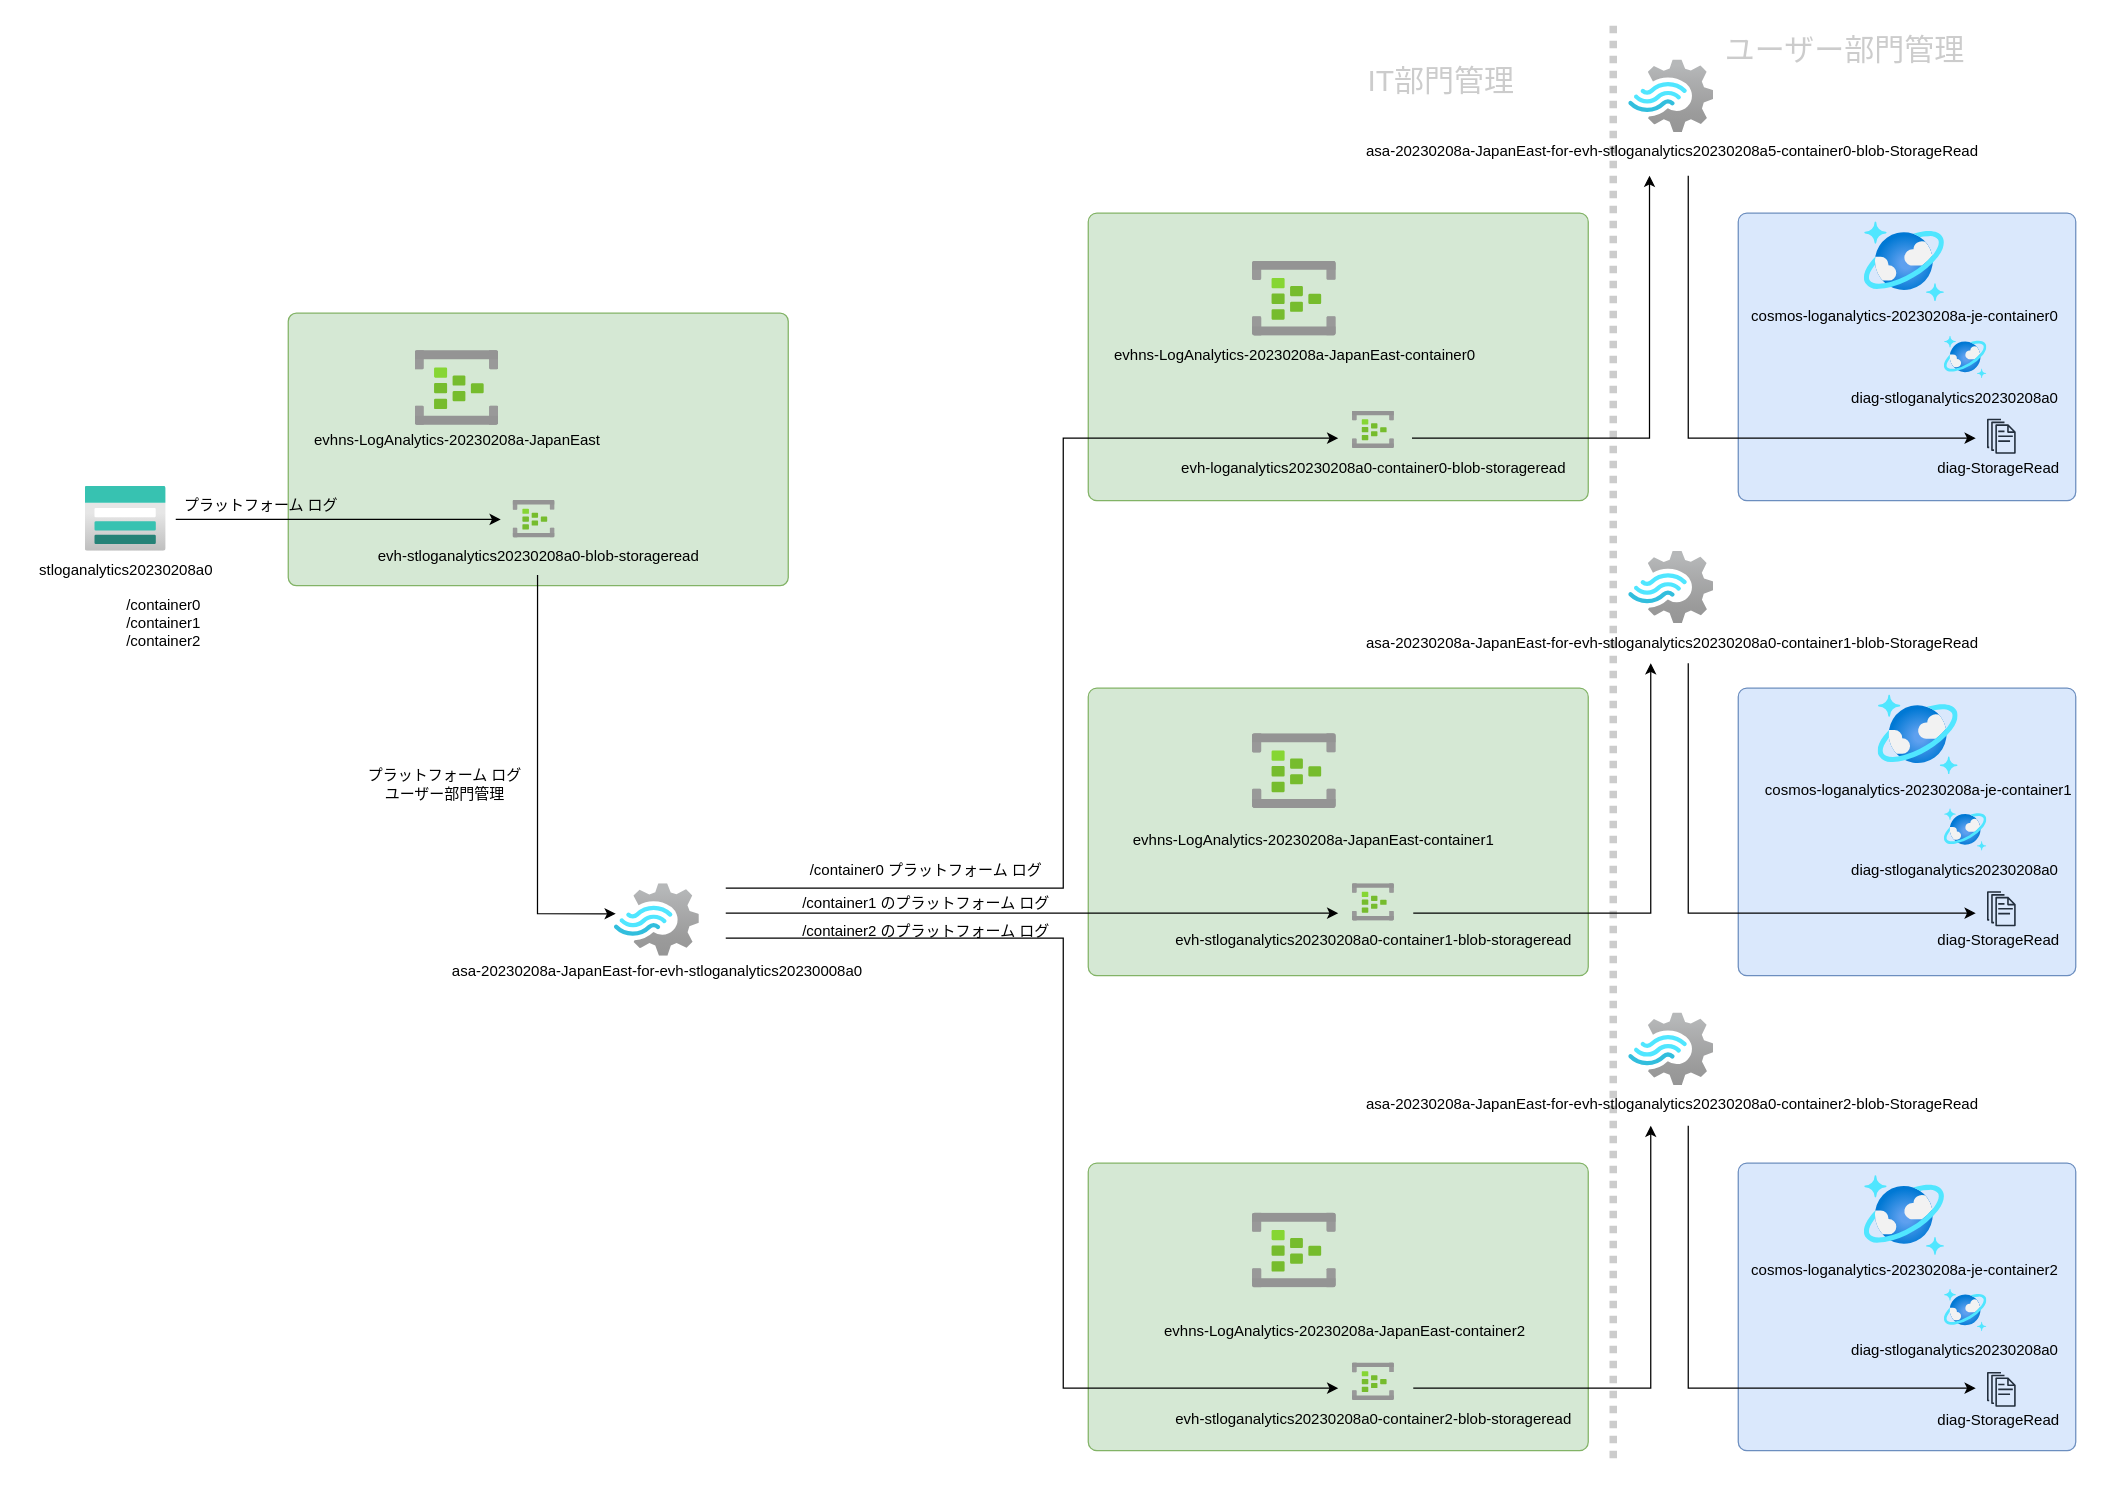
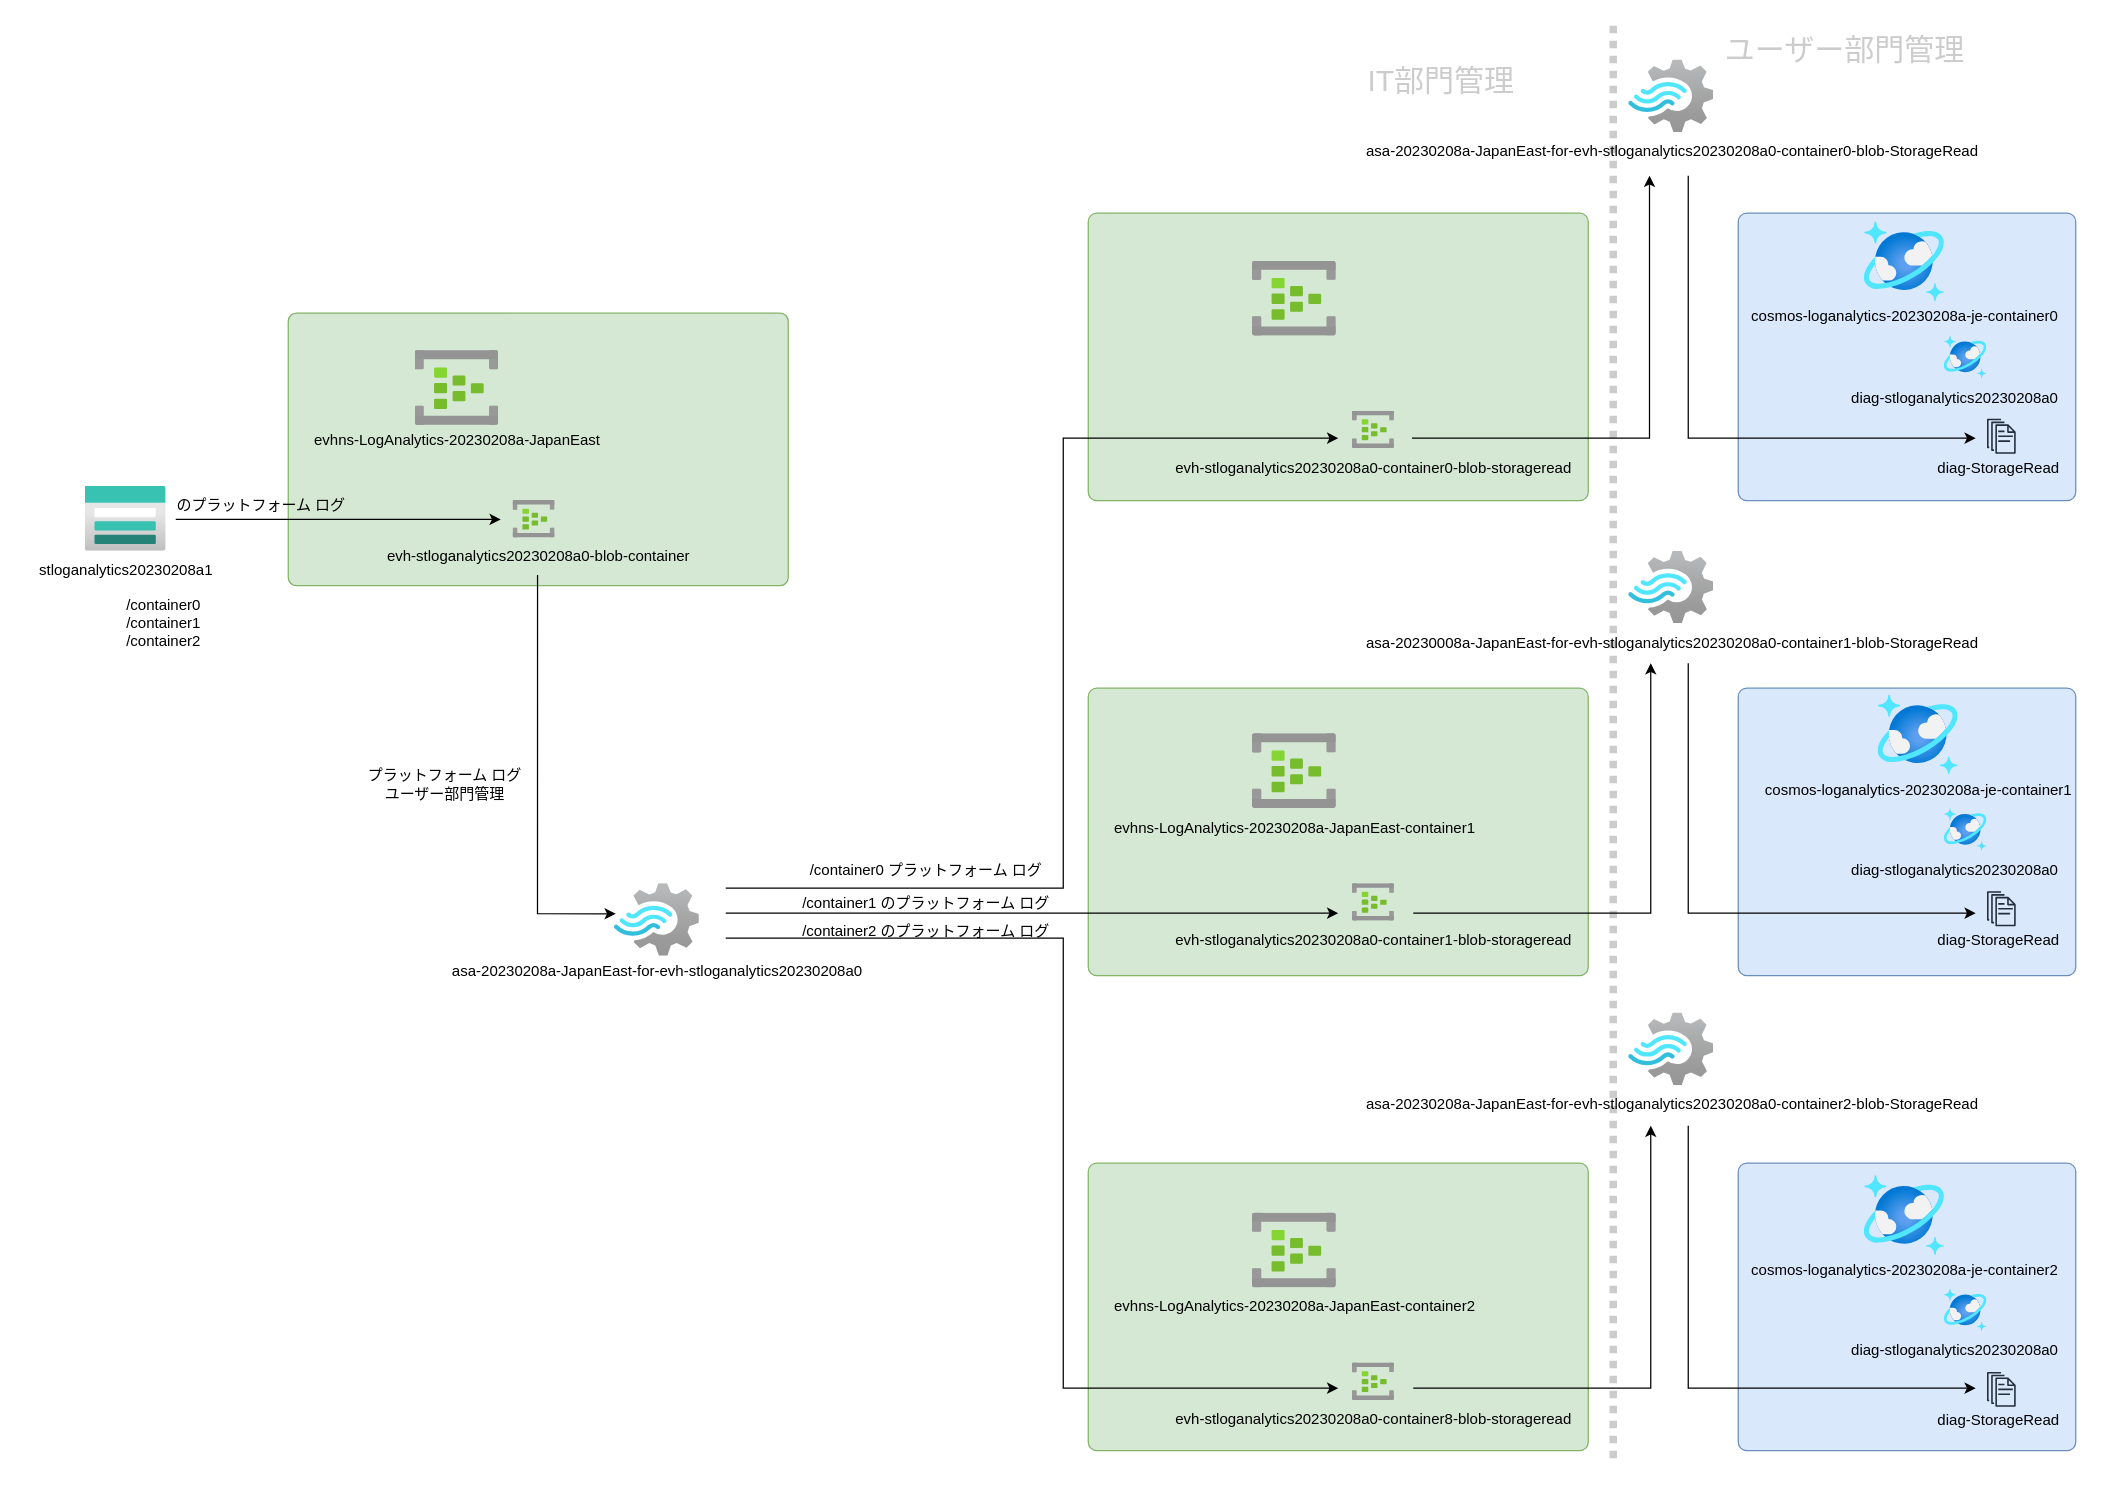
node "asa-20230208a-JapanEast-for-evh-stloganalytics20230208a5-container0-blob-StorageRead": label "asa-20230208a-JapanEast-for-evh-stloganalytics20230208a5-container0-blob-StorageRead" -> "asa-20230208a-JapanEast-for-evh-stloganalytics20230208a0-container0-blob-StorageRead"
node "evhns-LogAnalytics-20230208a-JapanEast-container0": removed
node "evh-loganalytics20230208a0-container0-blob-storageread": label "evh-loganalytics20230208a0-container0-blob-storageread" -> "evh-stloganalytics20230208a0-container0-blob-storageread"
node "プラットフォーム ログ": label "プラットフォーム ログ" -> "のプラットフォーム ログ"
node "evh-stloganalytics20230208a0-blob-storageread": label "evh-stloganalytics20230208a0-blob-storageread" -> "evh-stloganalytics20230208a0-blob-container"
node "stloganalytics20230208a0": label "stloganalytics20230208a0" -> "stloganalytics20230208a1"
node "asa-20230208a-JapanEast-for-evh-stloganalytics20230208a0-container1-blob-StorageRead": label "asa-20230208a-JapanEast-for-evh-stloganalytics20230208a0-container1-blob-StorageRead" -> "asa-20230008a-JapanEast-for-evh-stloganalytics20230208a0-container1-blob-StorageRead"
node "evhns-LogAnalytics-20230208a-JapanEast-container1": moved (1313, 840) -> (1294, 828)
node "asa-20230208a-JapanEast-for-evh-stloganalytics20230008a0": label "asa-20230208a-JapanEast-for-evh-stloganalytics20230008a0" -> "asa-20230208a-JapanEast-for-evh-stloganalytics20230208a0"
node "evhns-LogAnalytics-20230208a-JapanEast-container2": moved (1344, 1332) -> (1294, 1307)
node "evh-stloganalytics20230208a0-container2-blob-storageread": label "evh-stloganalytics20230208a0-container2-blob-storageread" -> "evh-stloganalytics20230208a0-container8-blob-storageread"
